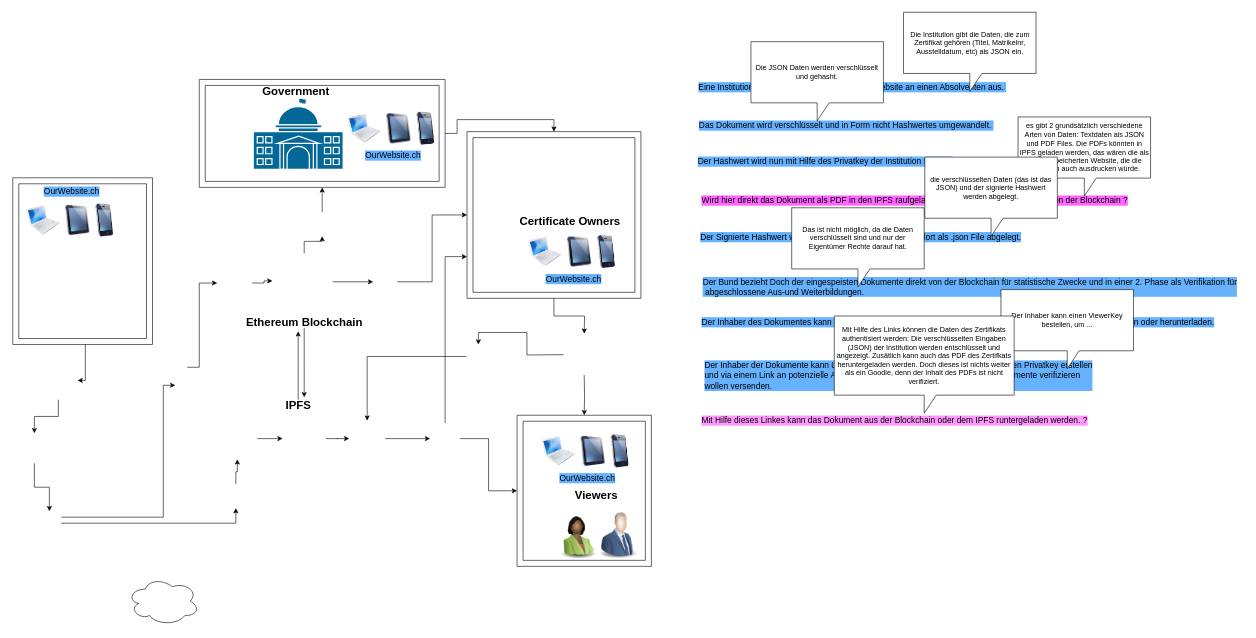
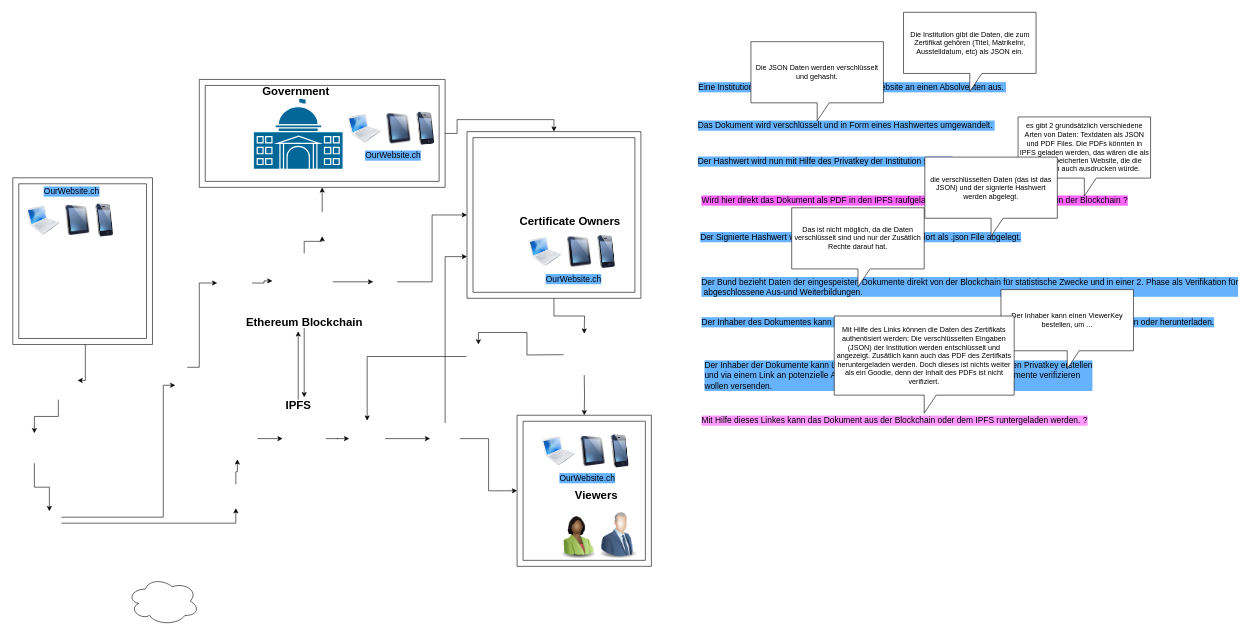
node "Das Dokument wird verschlüsselt und in Form nicht Hashwertes umgewandelt.": label "Das Dokument wird verschlüsselt und in Form nicht Hashwertes umgewandelt." -> "Das Dokument wird verschlüsselt und in Form eines Hashwertes umgewandelt."
node "Das ist nicht möglich, da die Daten verschlüsselt sind und nur der Eigentümer Rechte darauf hat.": label "Das ist nicht möglich, da die Daten verschlüsselt sind und nur der Eigentümer Rechte darauf hat." -> "Das ist nicht möglich, da die Daten verschlüsselt sind und nur der Zusätlich Rechte darauf hat."
node "Der Bund bezieht Doch der eingespeisten Dokumente direkt von der Blockchain für statistische Zwecke und in einer 2. Phase als Verifikation für abgeschlossene Aus-und Weiterbildungen.": label "Der Bund bezieht Doch der eingespeisten Dokumente direkt von der Blockchain für statistische Zwecke und in einer 2. Phase als Verifikation für abgeschlossene Aus-und Weiterbildungen." -> "Der Bund bezieht Daten der eingespeisten Dokumente direkt von der Blockchain für statistische Zwecke und in einer 2. Phase als Verifikation für abgeschlossene Aus-und Weiterbildungen."
